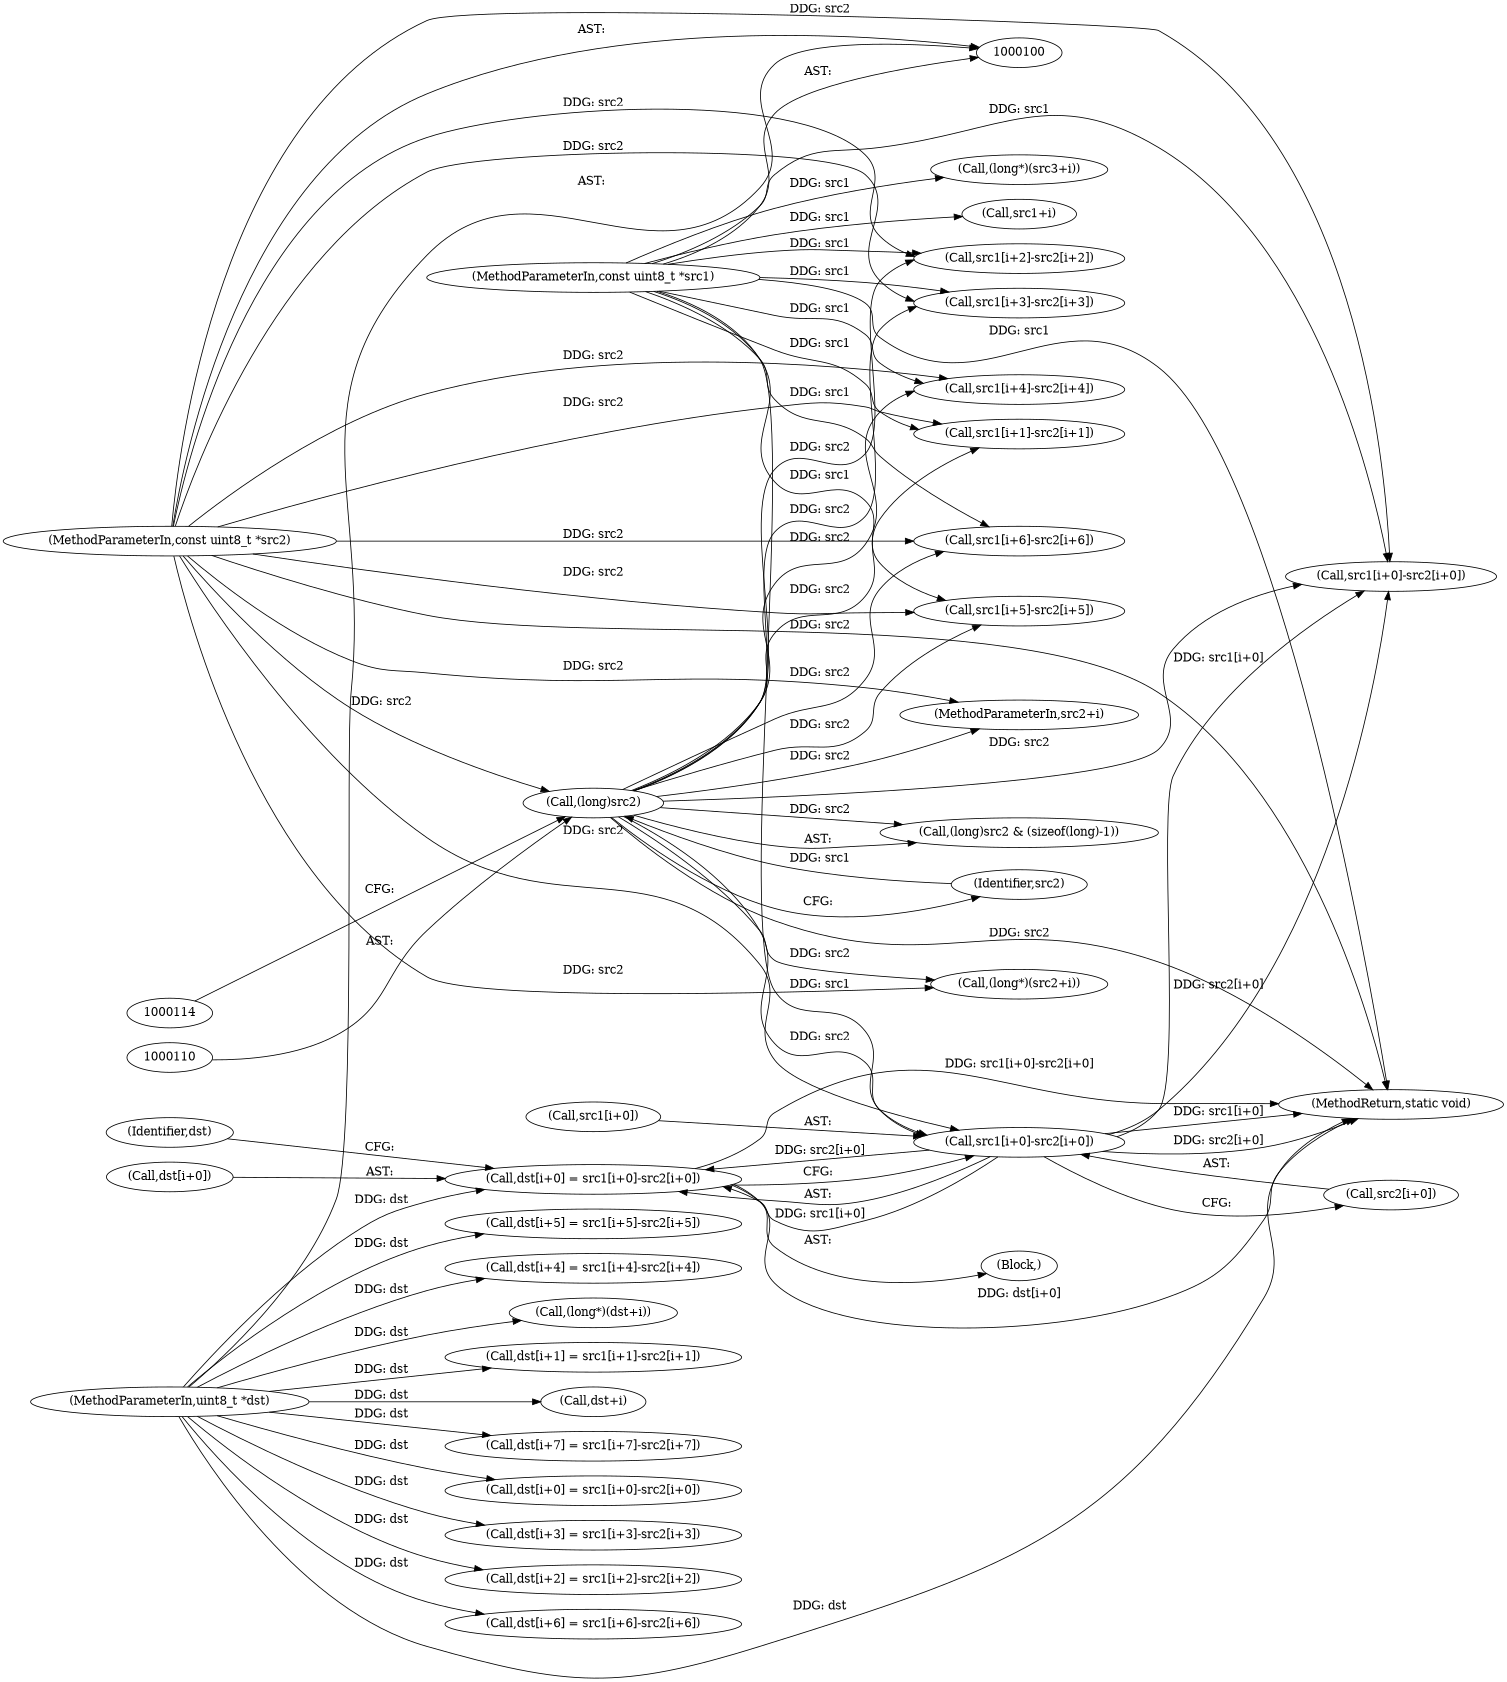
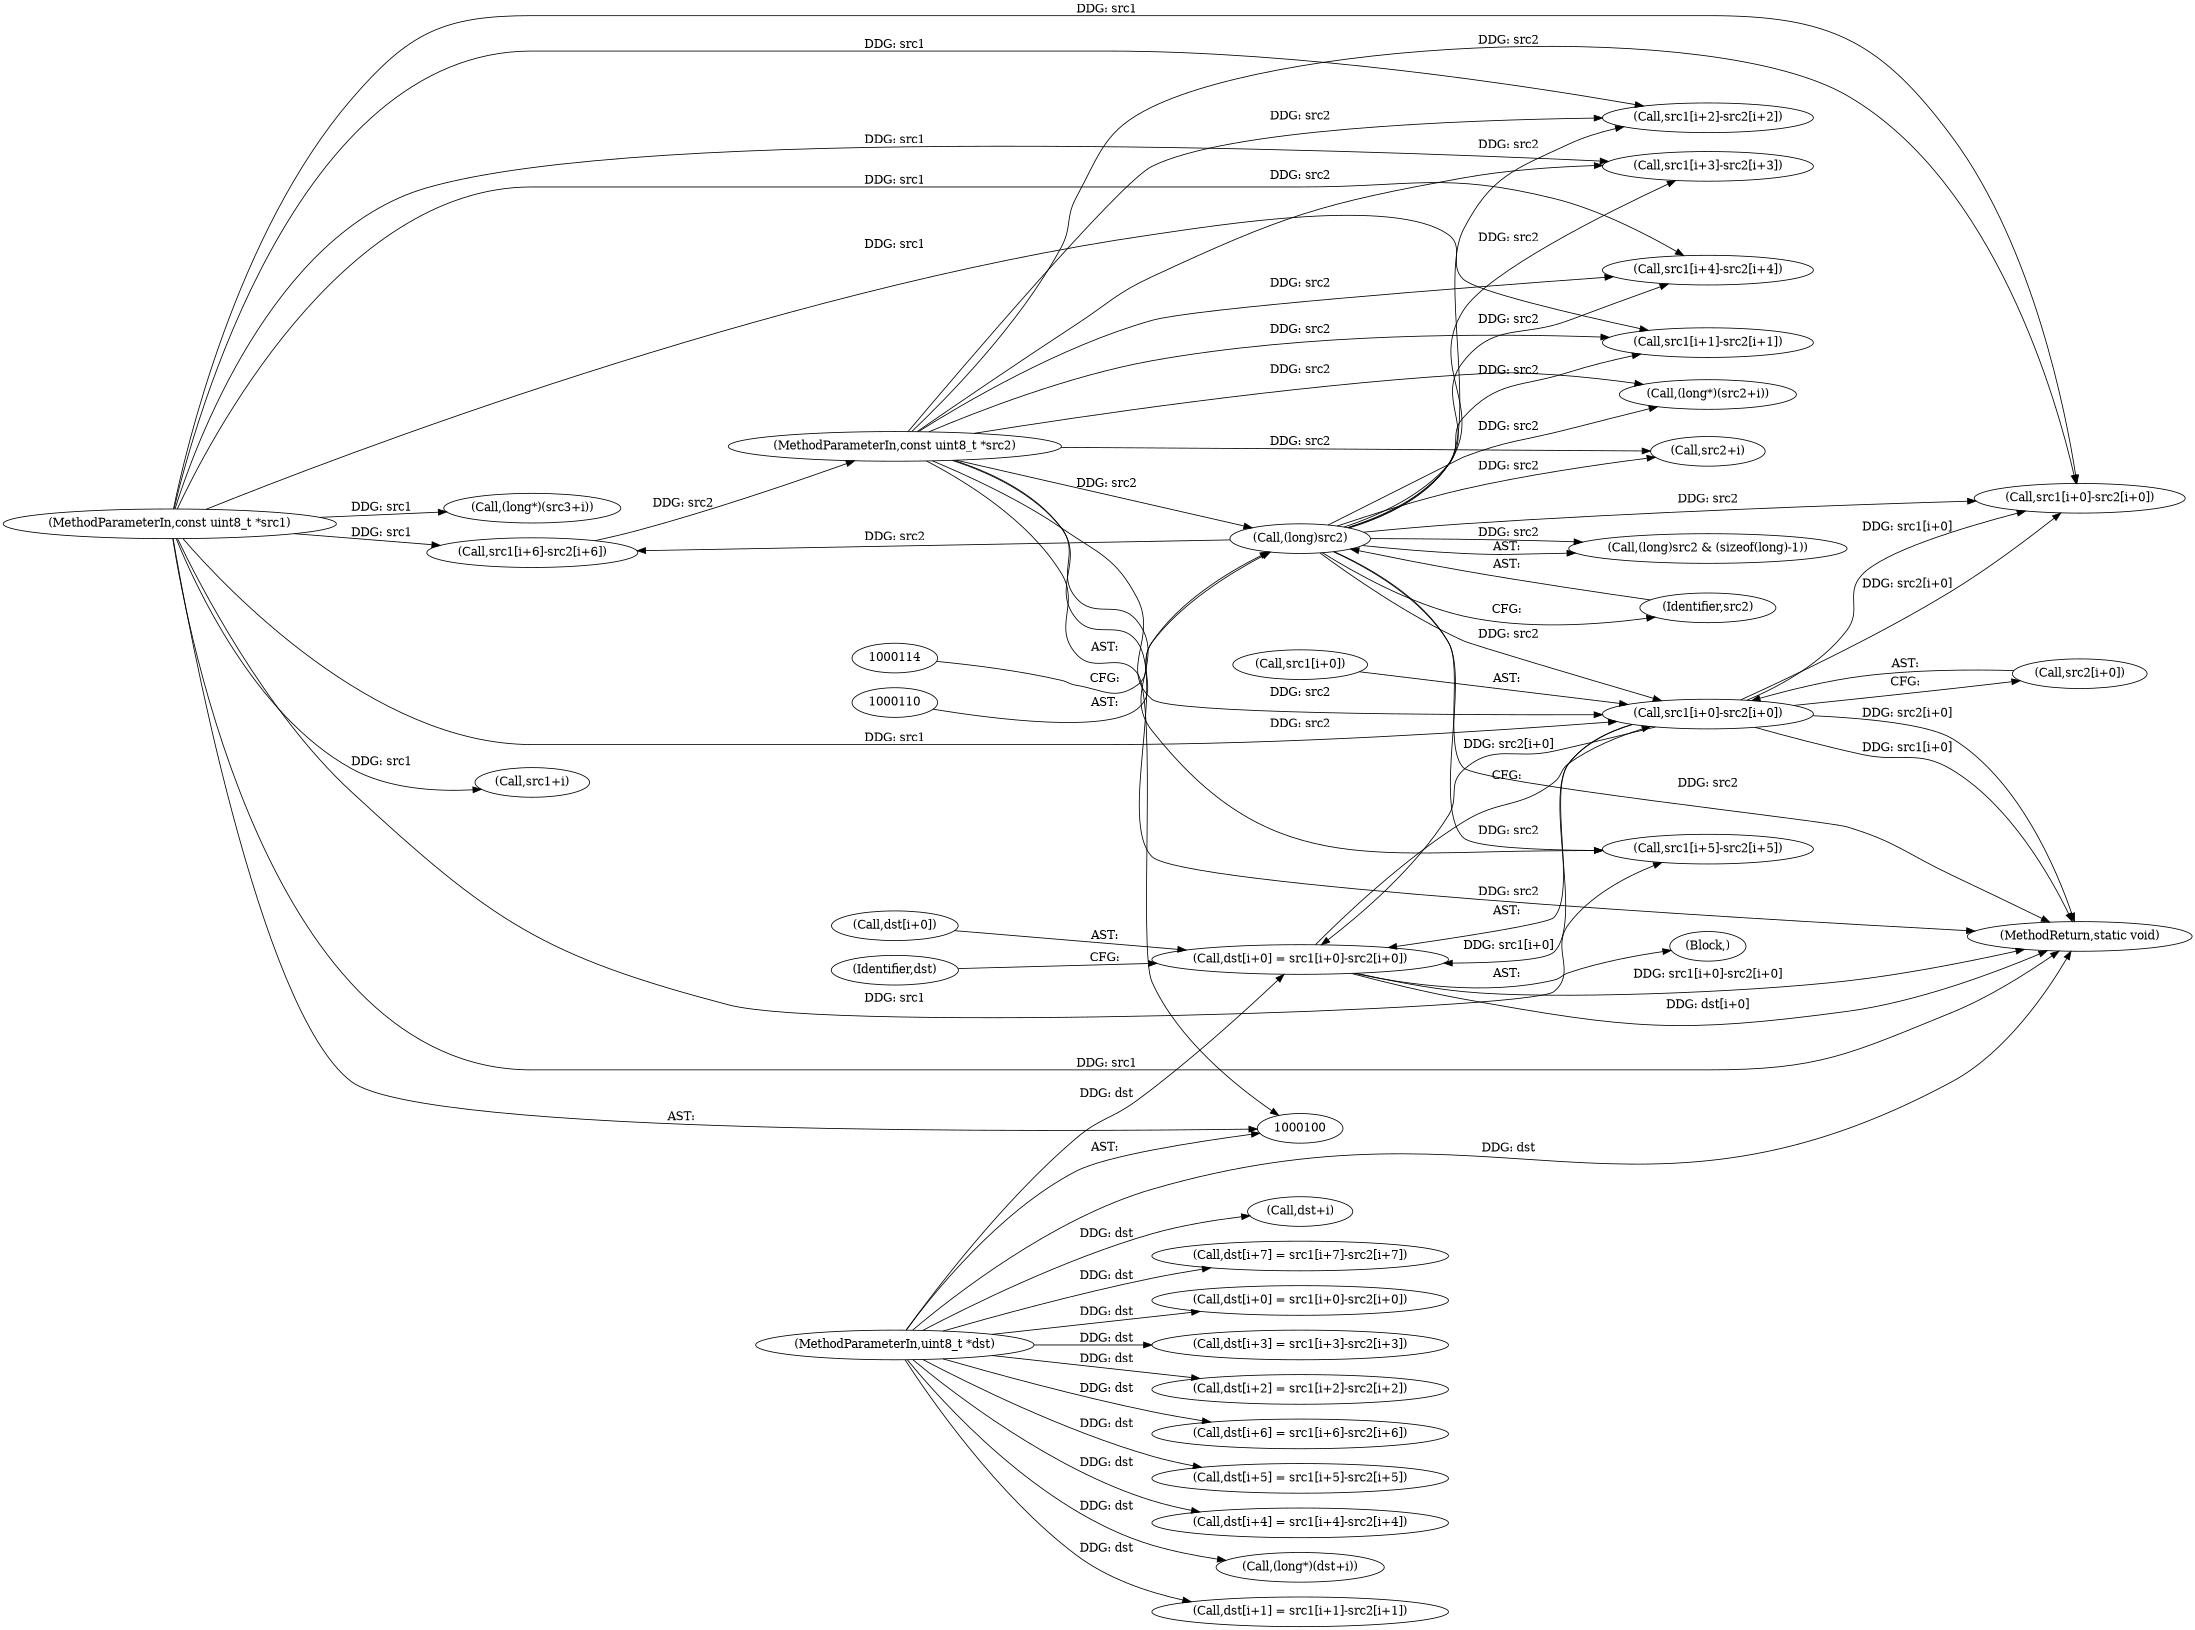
edge "(MethodParameterIn,const uint8_t *src2)" -> "(Call,src1[i+6]-src2[i+6])": reversed
node "(MethodParameterIn,src2+i)": label "(MethodParameterIn,src2+i)" -> "(Call,src2+i)"
edge "(Identifier,src2)" -> "(Call,(long)src2)": label "DDG: src1" -> "AST: "
